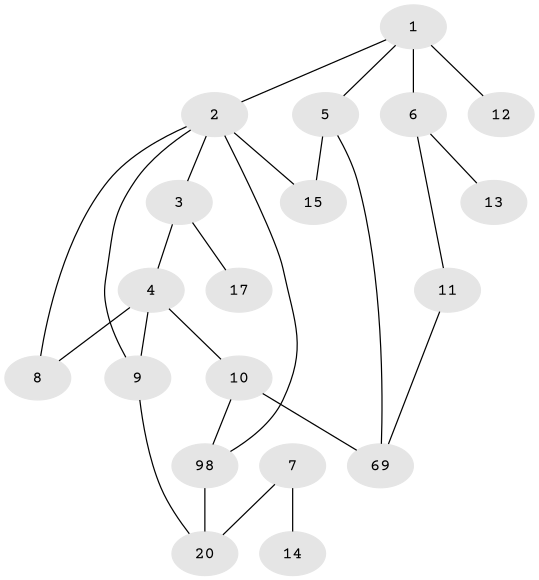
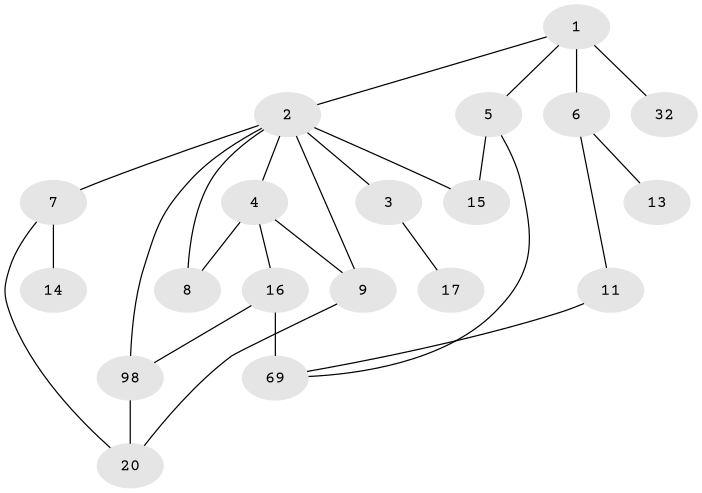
node "12": label "12" -> "32"
edge "2" -- "7": added
edge "3" -- "4": now "2" -- "4"
node "10": label "10" -> "16"
